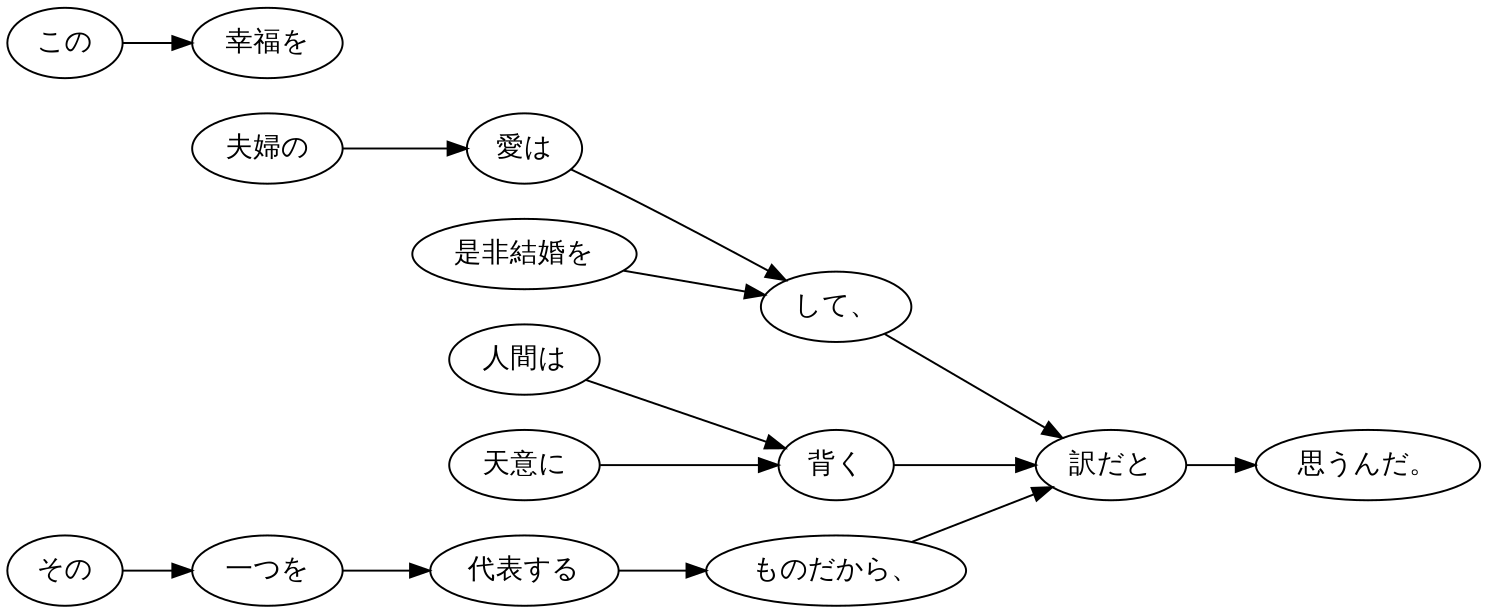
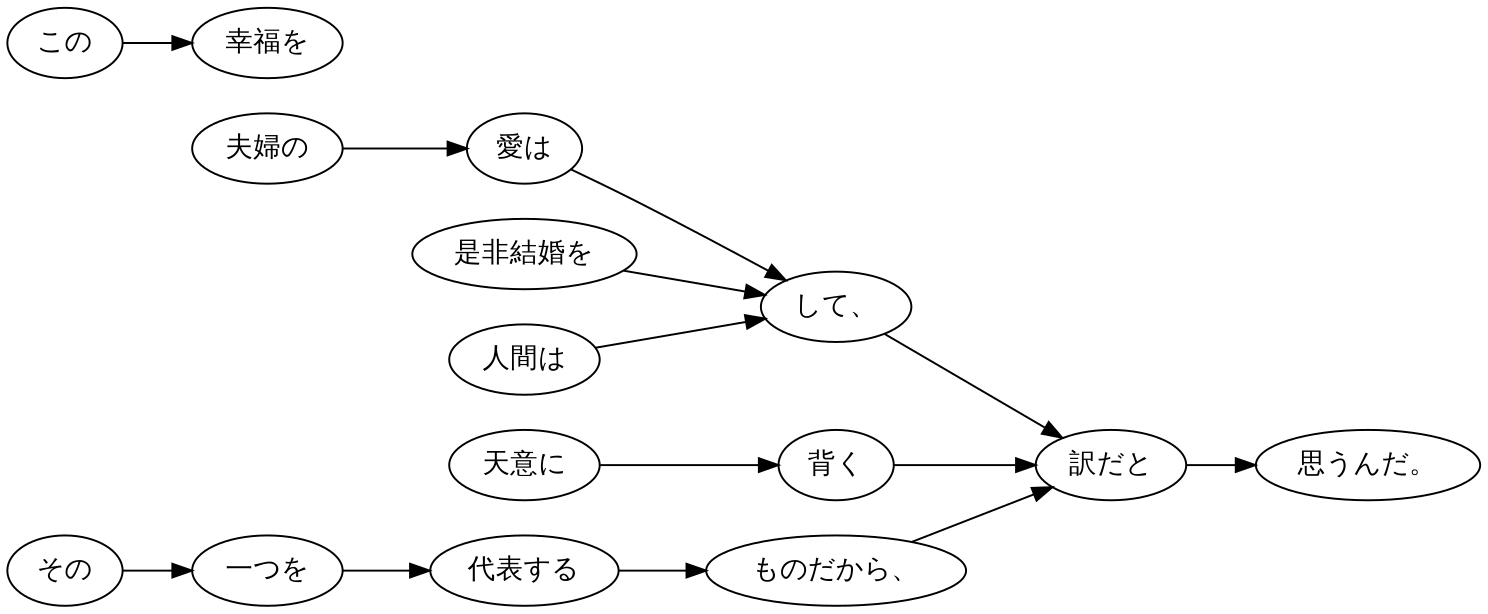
edge "人間は" -> "背く": now "人間は" -> "して、"
